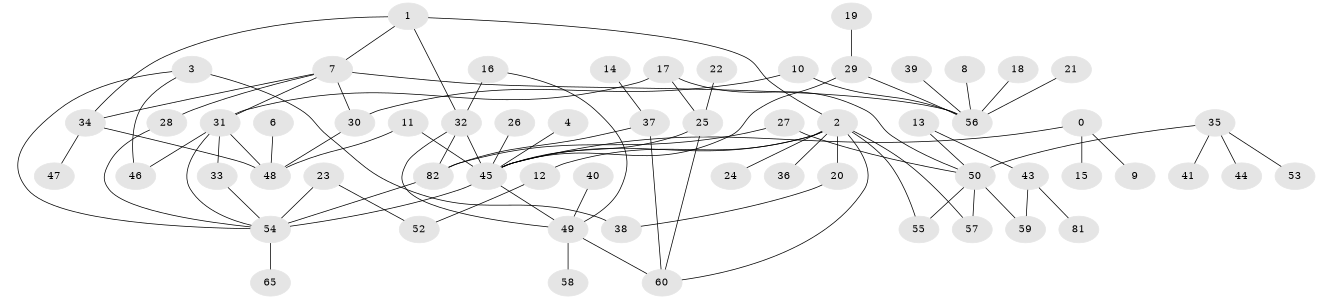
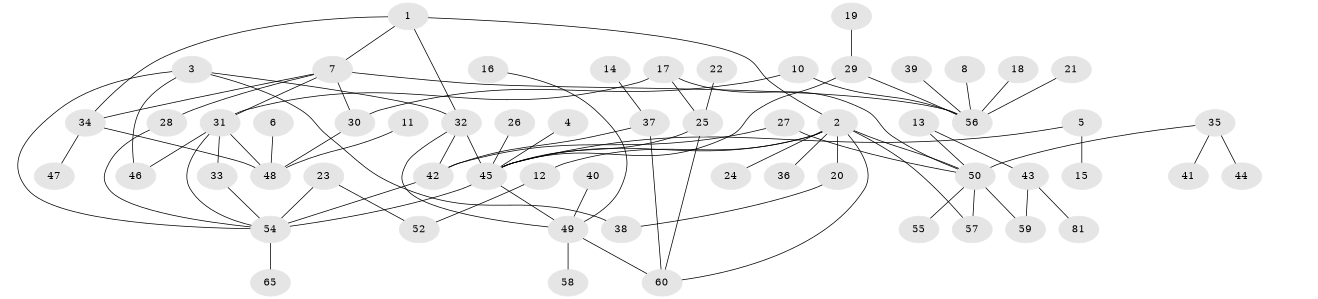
edge "16" -- "32": now "3" -- "32"
node "0": label "0" -> "5"
edge "11" -- "45": removed
edge "2" -- "55": now "2" -- "50"
node "82": label "82" -> "42"
node "9": removed
node "53": removed
